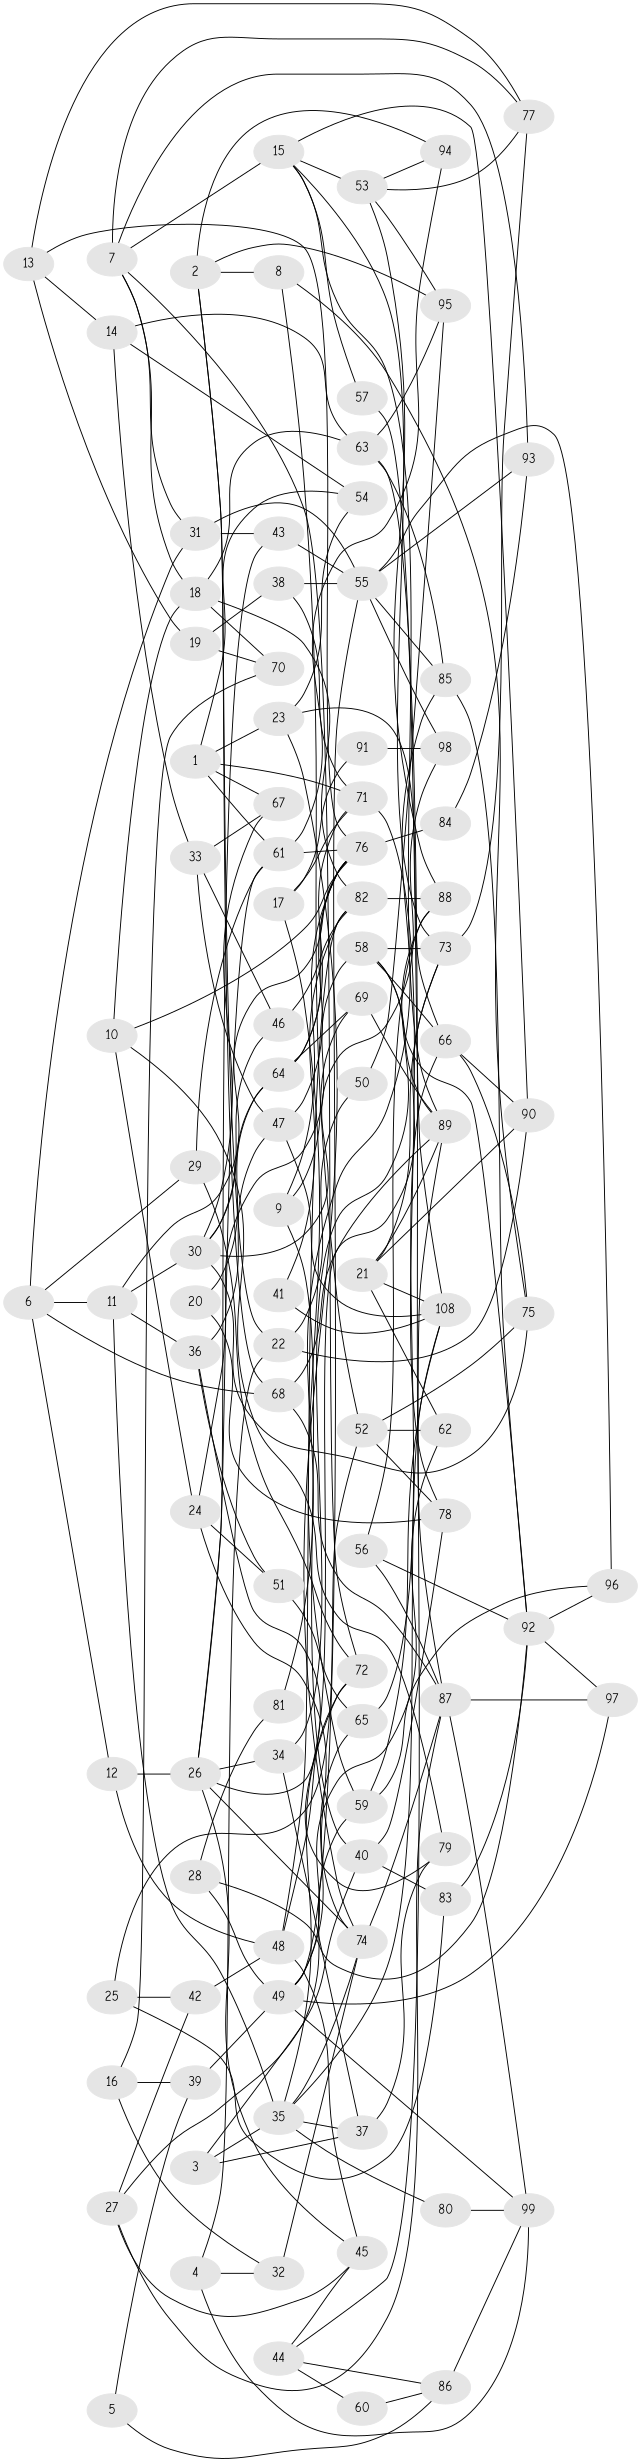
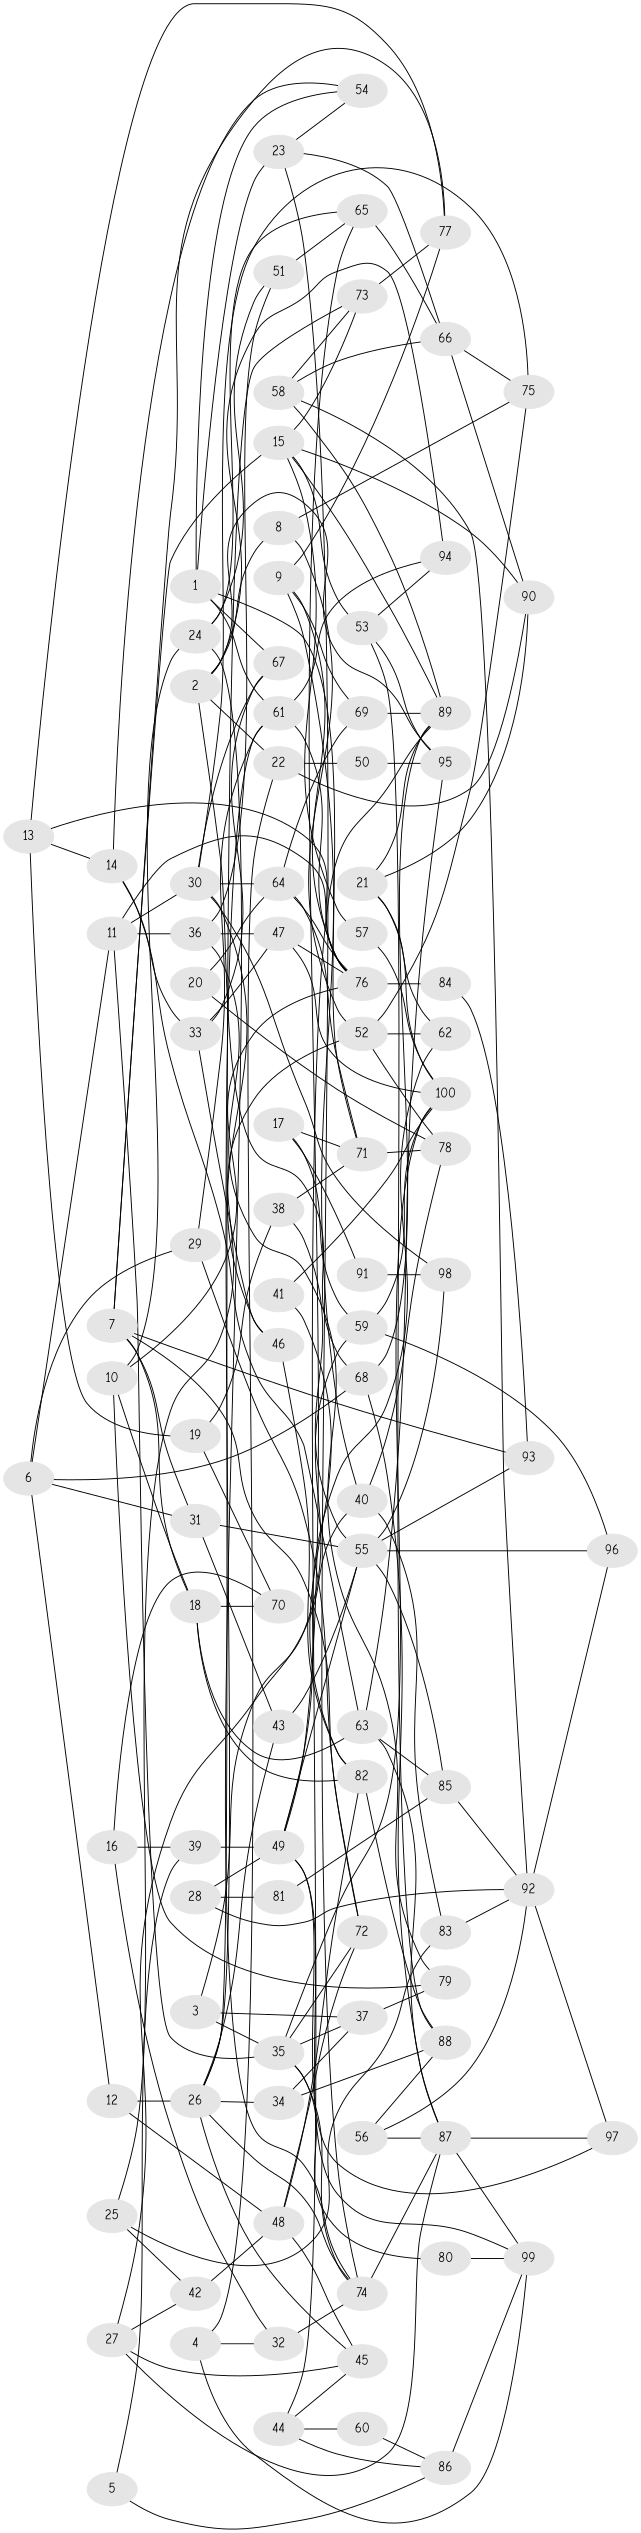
edge "77" -- "53": now "77" -- "9"
edge "73" -- "21": removed
edge "58" -- "24": now "65" -- "24"
node "108": label "108" -> "100"
